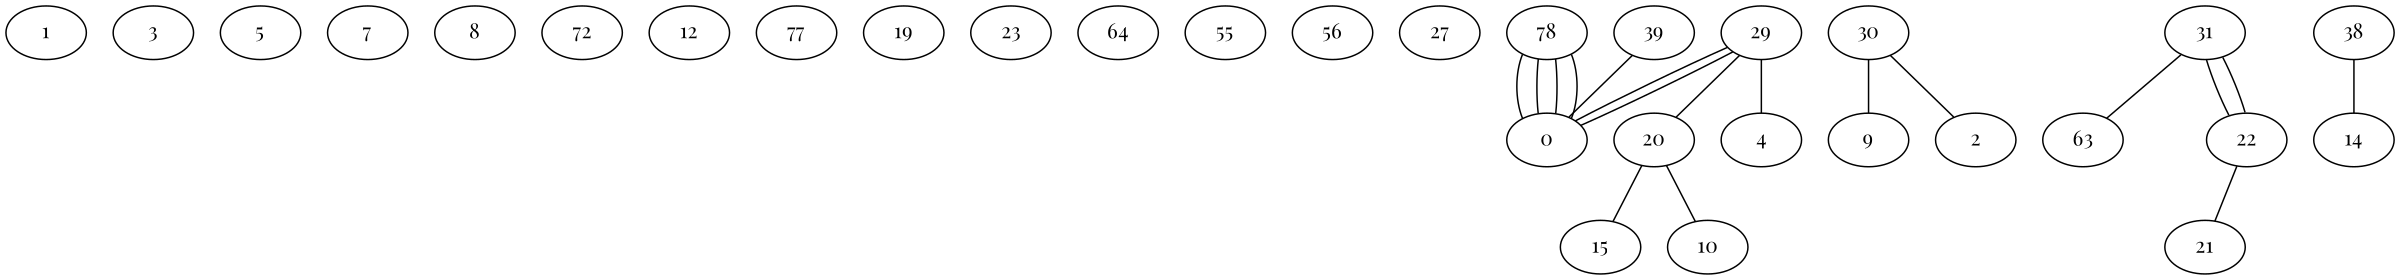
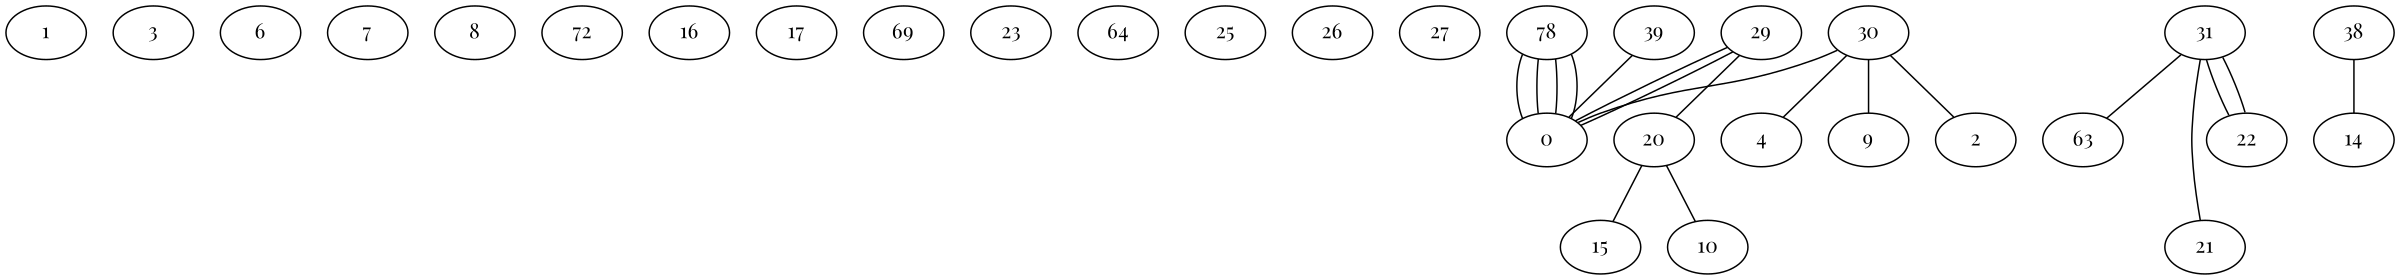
node "5": label "5" -> "6"
node "12": label "12" -> "16"
node "77": label "77" -> "17"
node "19": label "19" -> "69"
node "55": label "55" -> "25"
node "56": label "56" -> "26"
edge "30" -- "0": added
edge "29" -- "4": now "30" -- "4"
edge "22" -- "21": now "31" -- "21"
